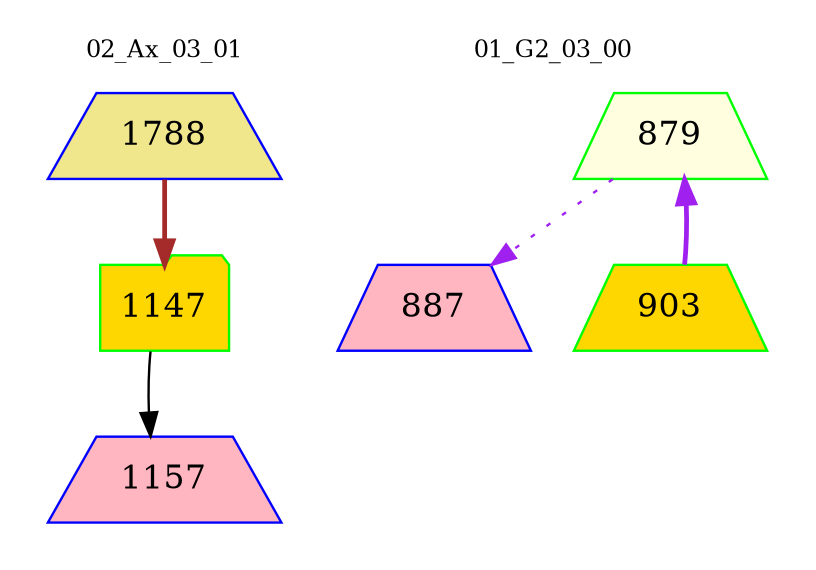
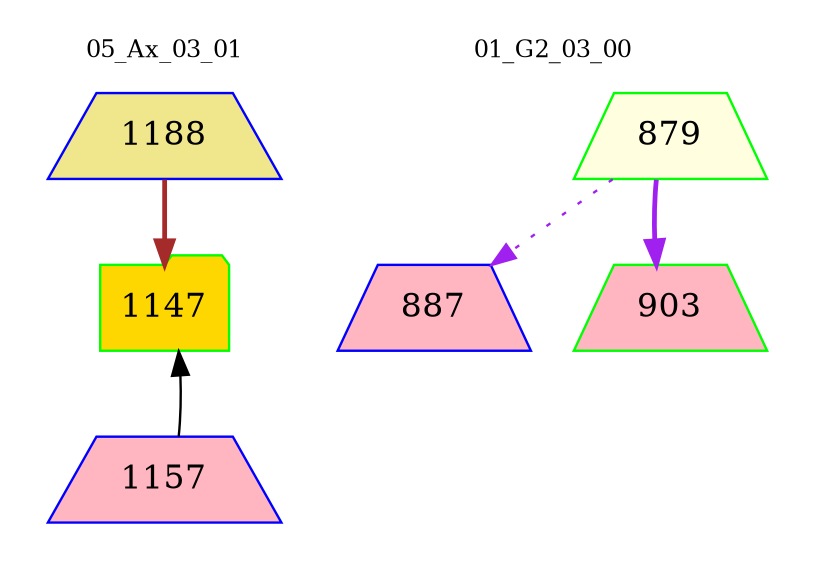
cluster "02_Ax_03_01": label "02_Ax_03_01" -> "05_Ax_03_01"
node "1788": label "1788" -> "1188"
edge "903" -> "879": reversed
node "903": fillcolor gold -> lightpink
edge "1147" -> "1157": reversed
